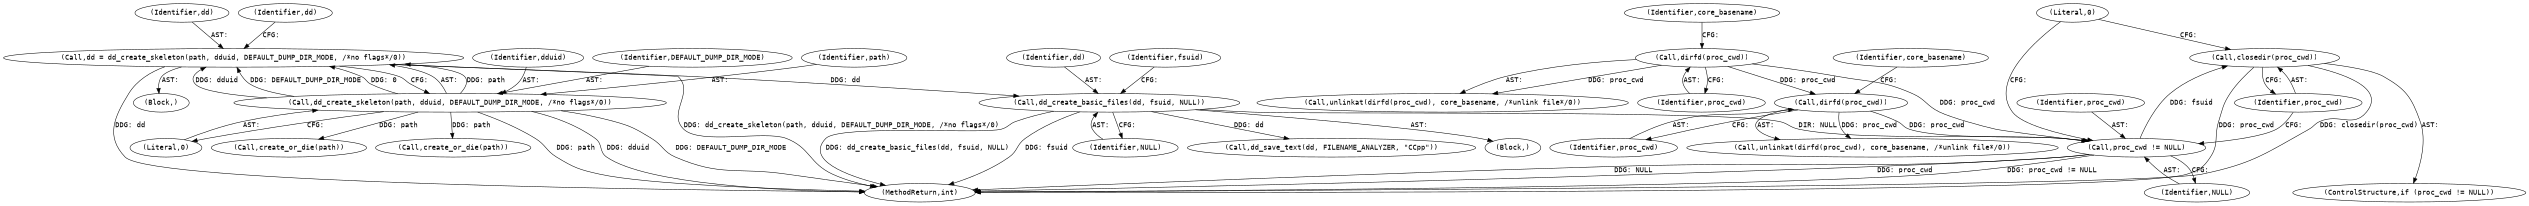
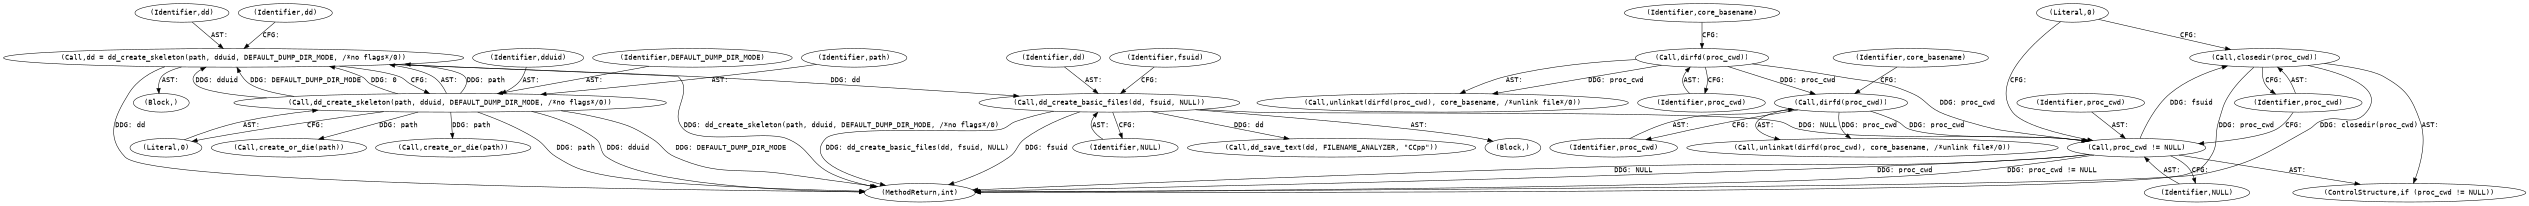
edge "(Call,dd_create_basic_files(dd, fsuid, NULL))" -> "(Call,proc_cwd != NULL)": label "DIR: NULL" -> "DDG: NULL"
edge "(Call,proc_cwd != NULL)" -> "(ControlStructure,if (proc_cwd != NULL))": added, label "AST:"
